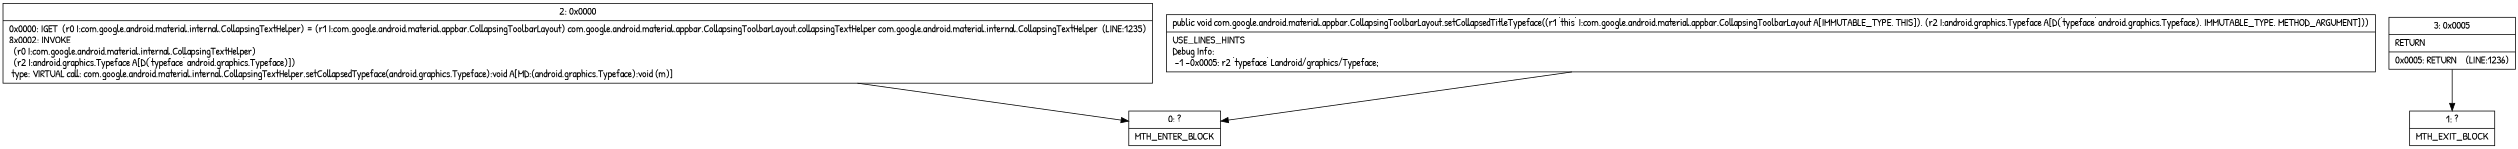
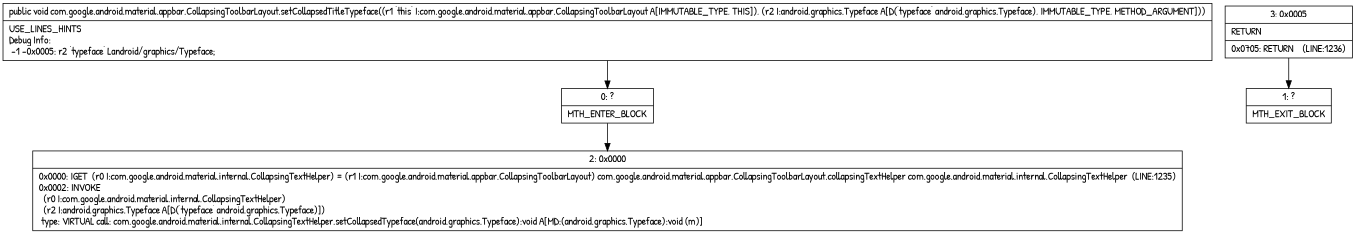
node "2: 0x0000": text "8x0002: INVOKE" -> "0x0002: INVOKE"
node "3: 0x0005": text "0x0005: RETURN    (LINE:1236)" -> "0x0705: RETURN    (LINE:1236)"
edge "2: 0x0000" -> "0: ?": reversed
